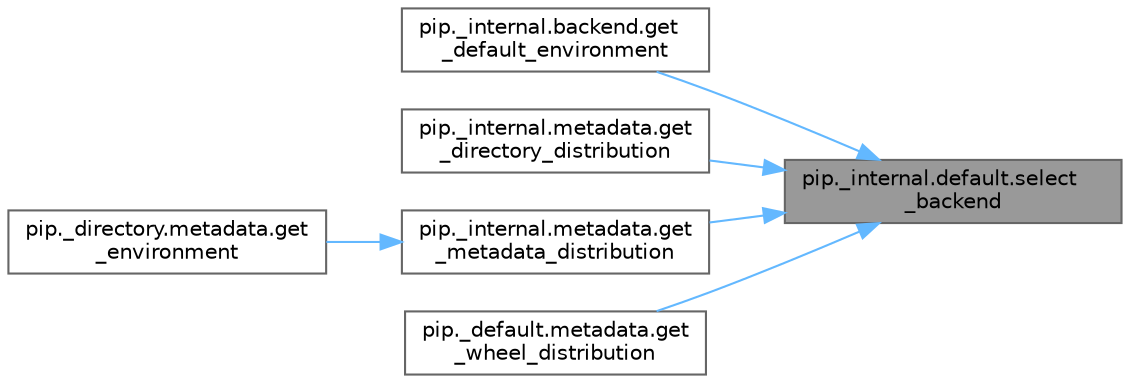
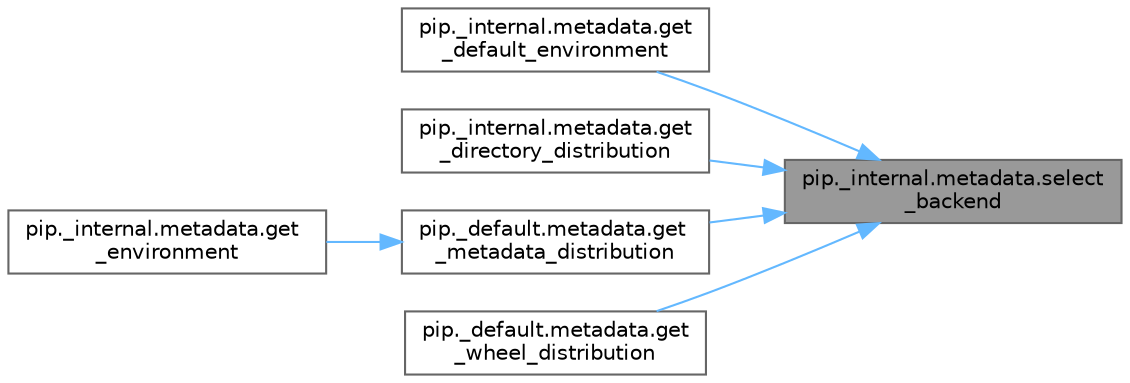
node "pip._internal.backend.get _default_environment": label "pip._internal.backend.get _default_environment" -> "pip._internal.metadata.get _default_environment"
node "pip._internal.default.select _backend": label "pip._internal.default.select _backend" -> "pip._internal.metadata.select _backend"
node "pip._directory.metadata.get _environment": label "pip._directory.metadata.get _environment" -> "pip._internal.metadata.get _environment"
node "pip._internal.metadata.get _metadata_distribution": label "pip._internal.metadata.get _metadata_distribution" -> "pip._default.metadata.get _metadata_distribution"
